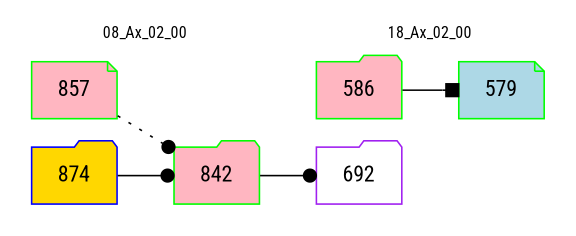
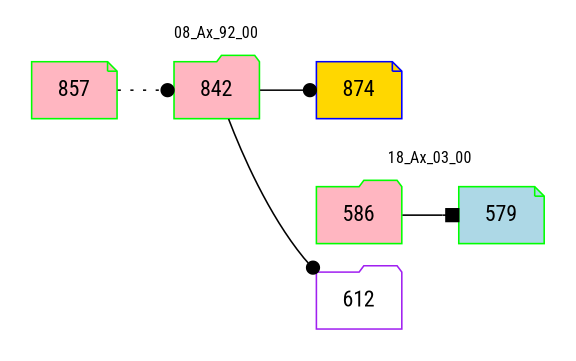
cluster "08_Ax_02_00": label "08_Ax_02_00" -> "08_Ax_92_00"
cluster "18_Ax_02_00": label "18_Ax_02_00" -> "18_Ax_03_00"
node "874": shape folder -> note
edge "874" -> "842": reversed
node "692": label "692" -> "612"
